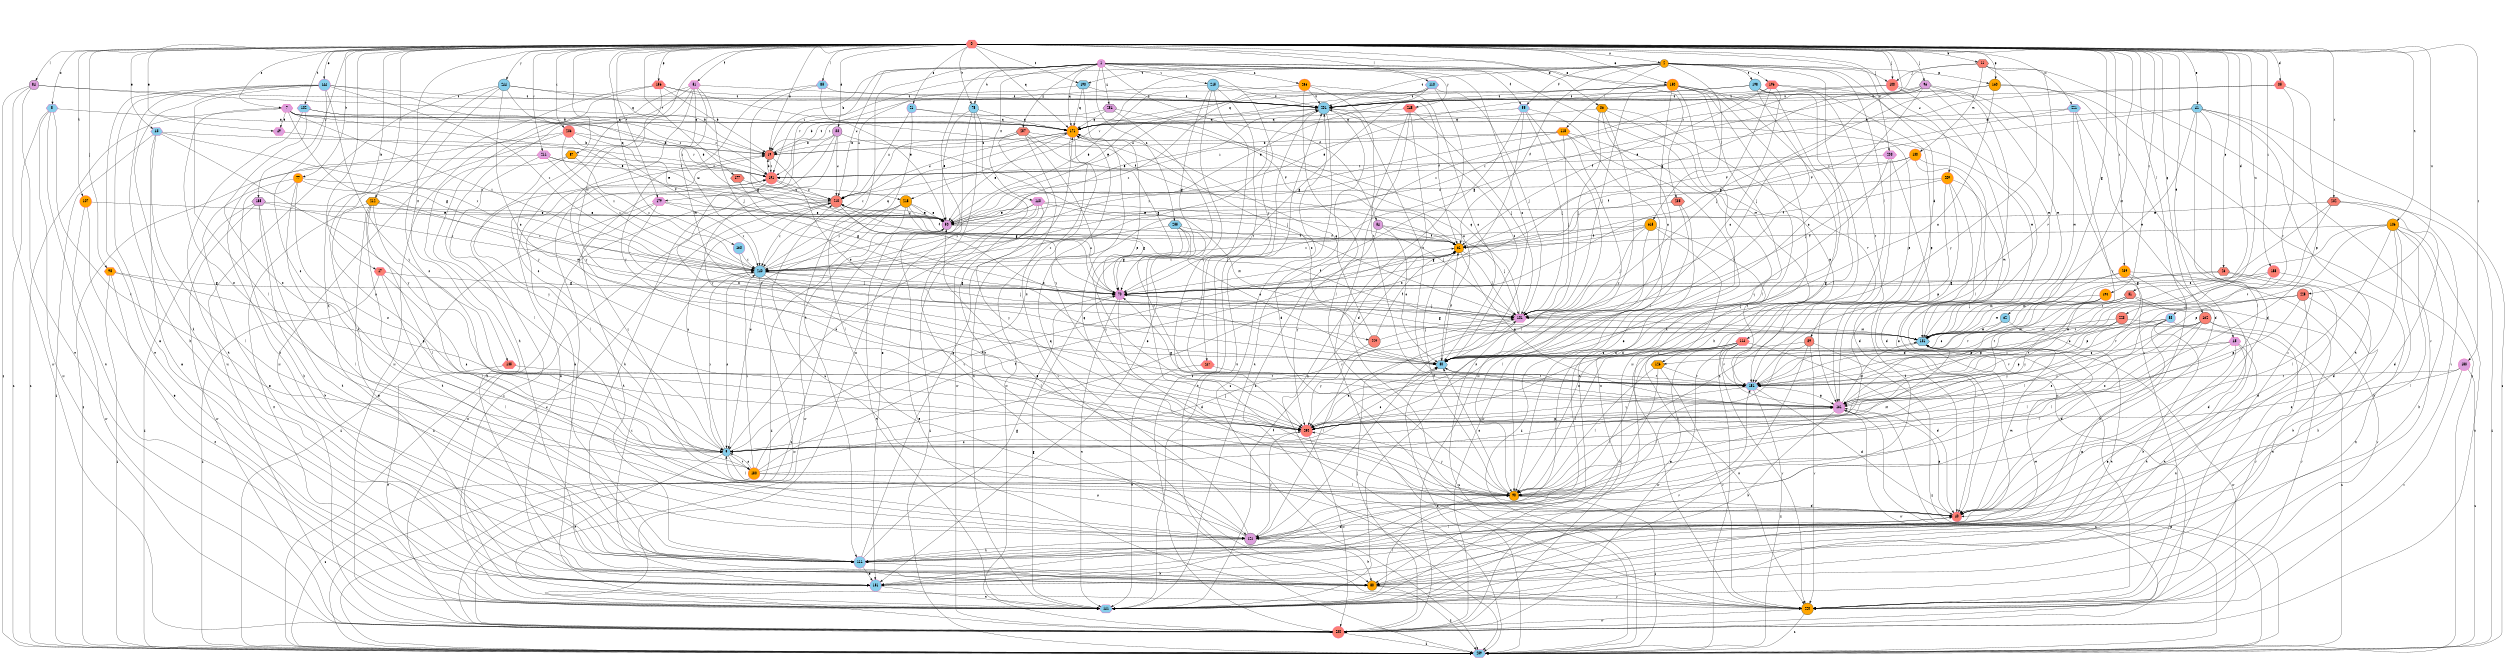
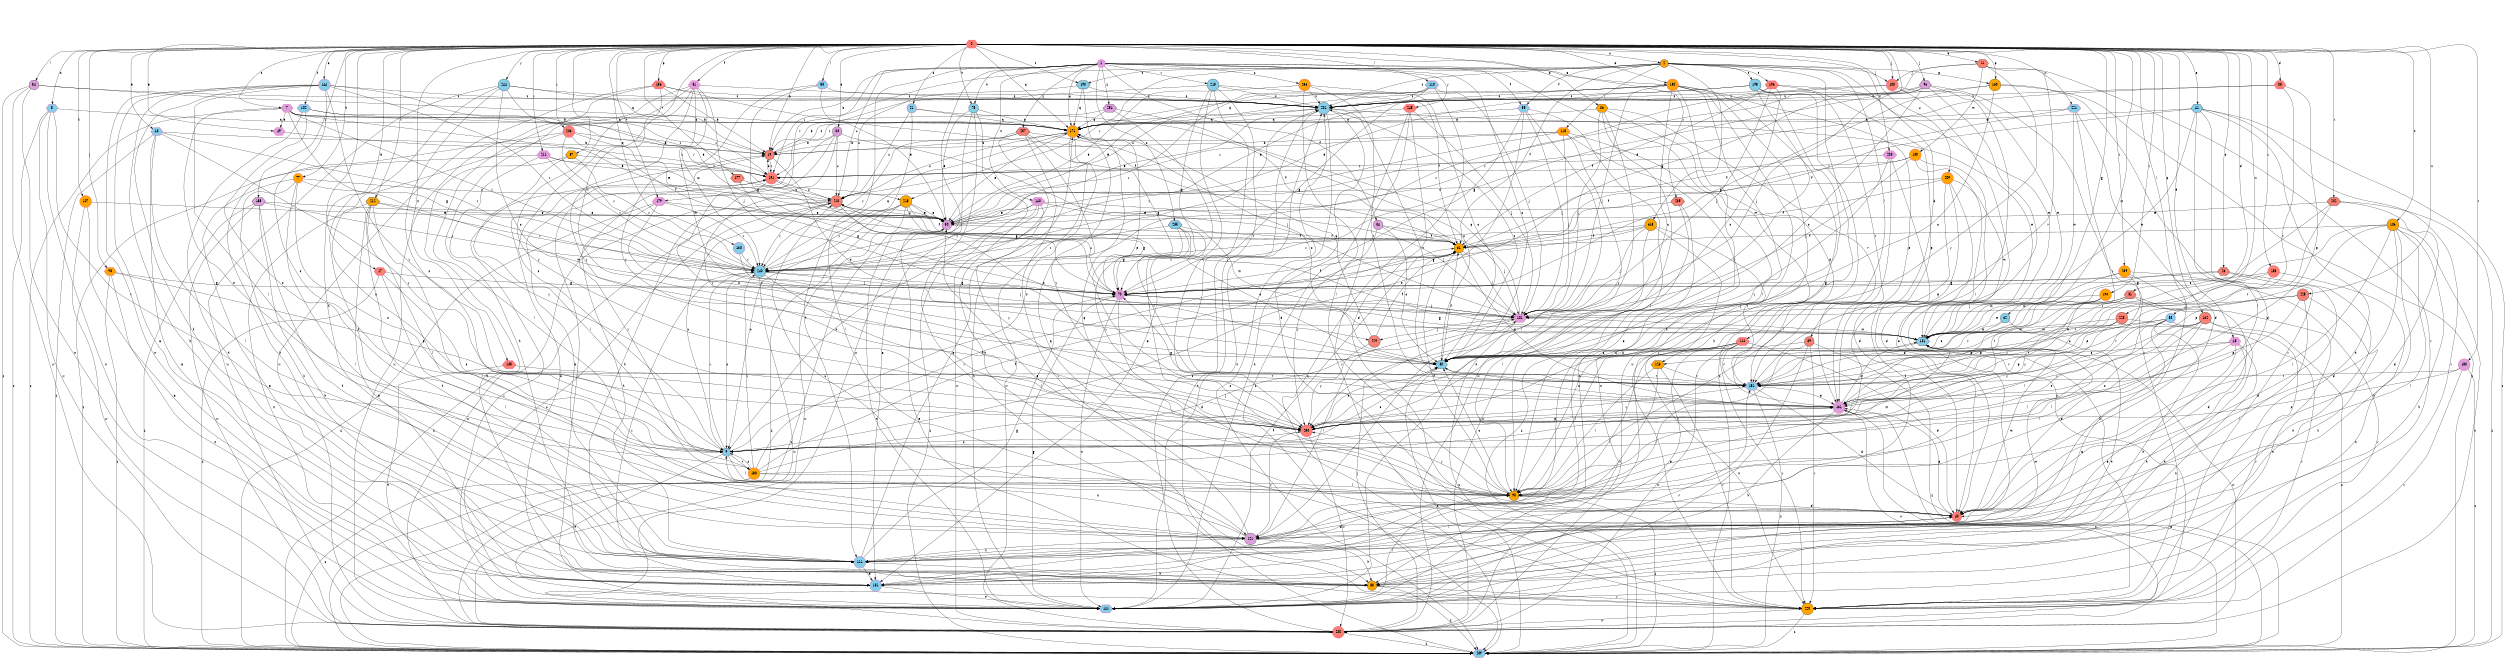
edge "229" -> "101": reversed
node "247": removed
